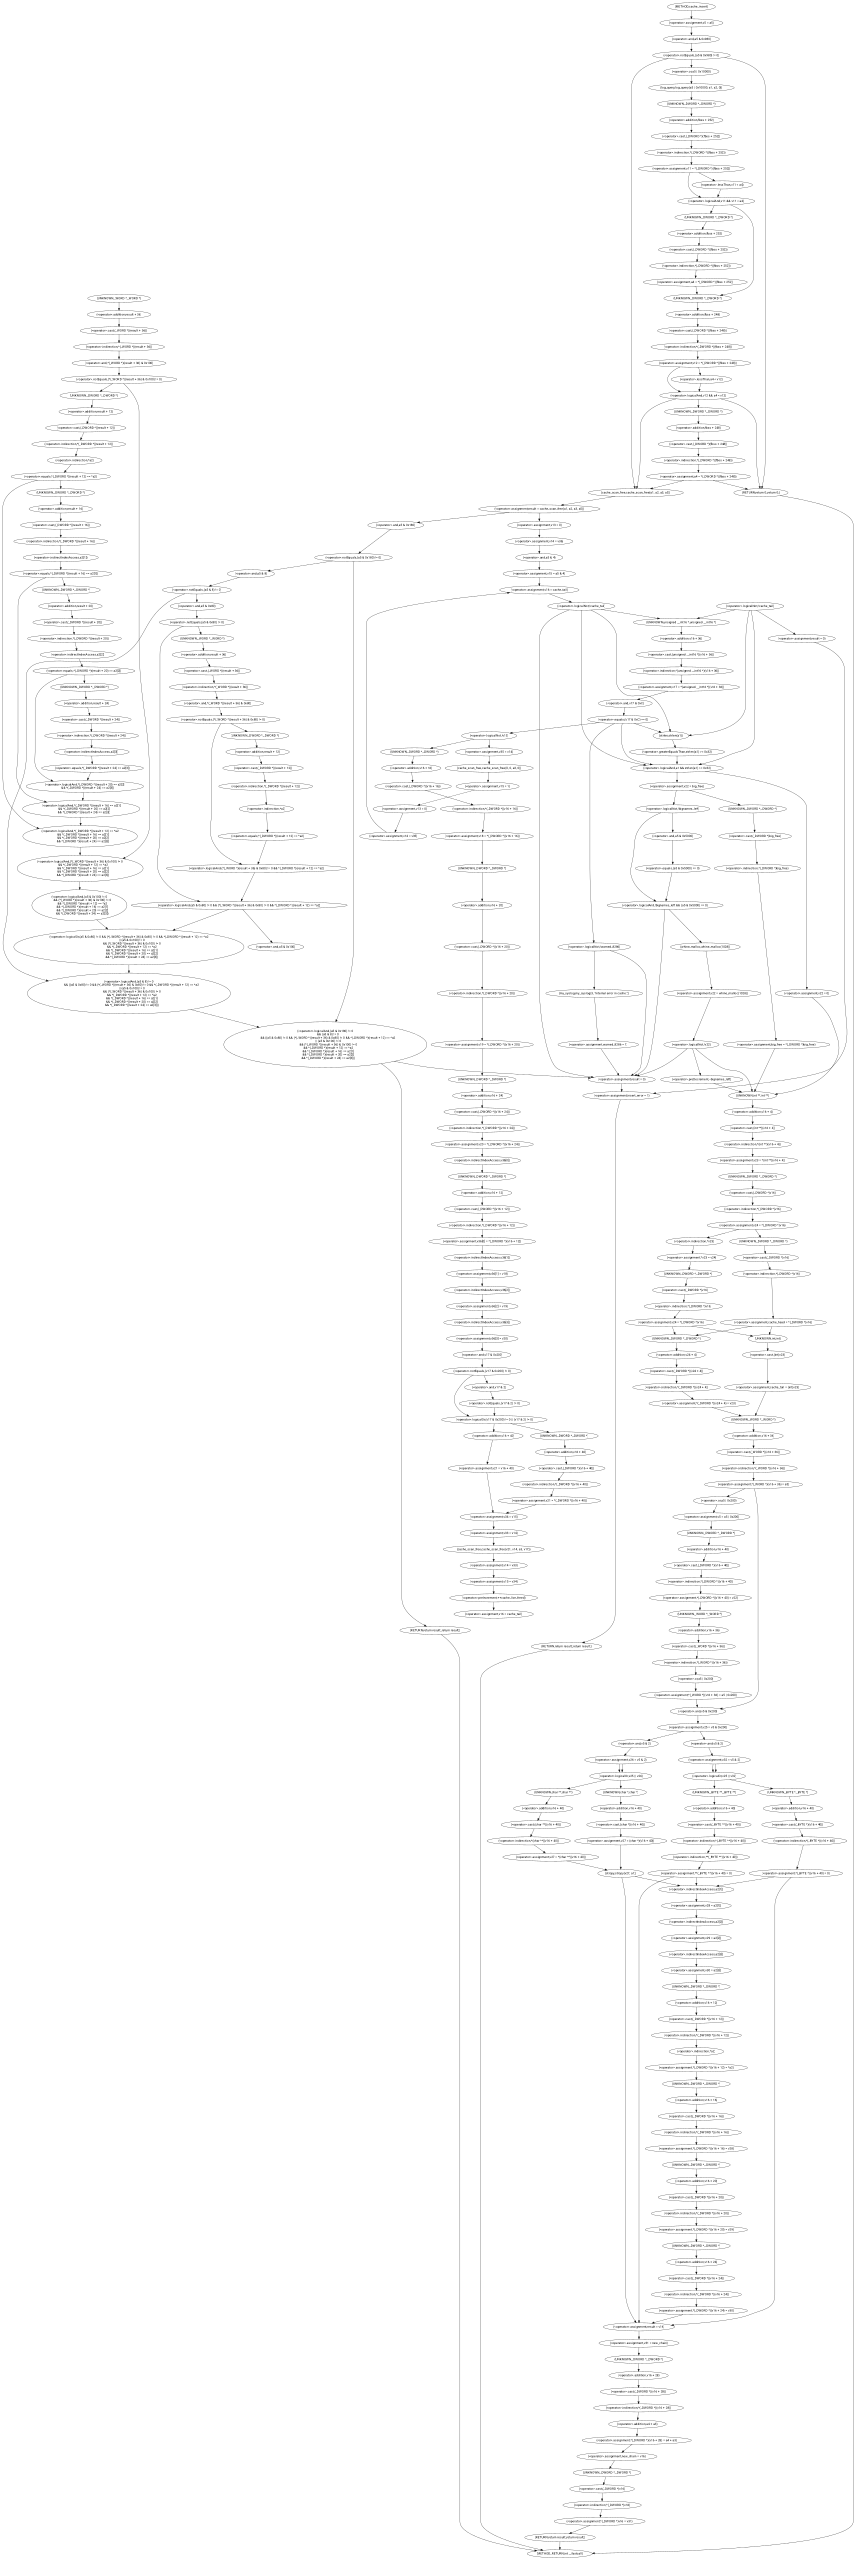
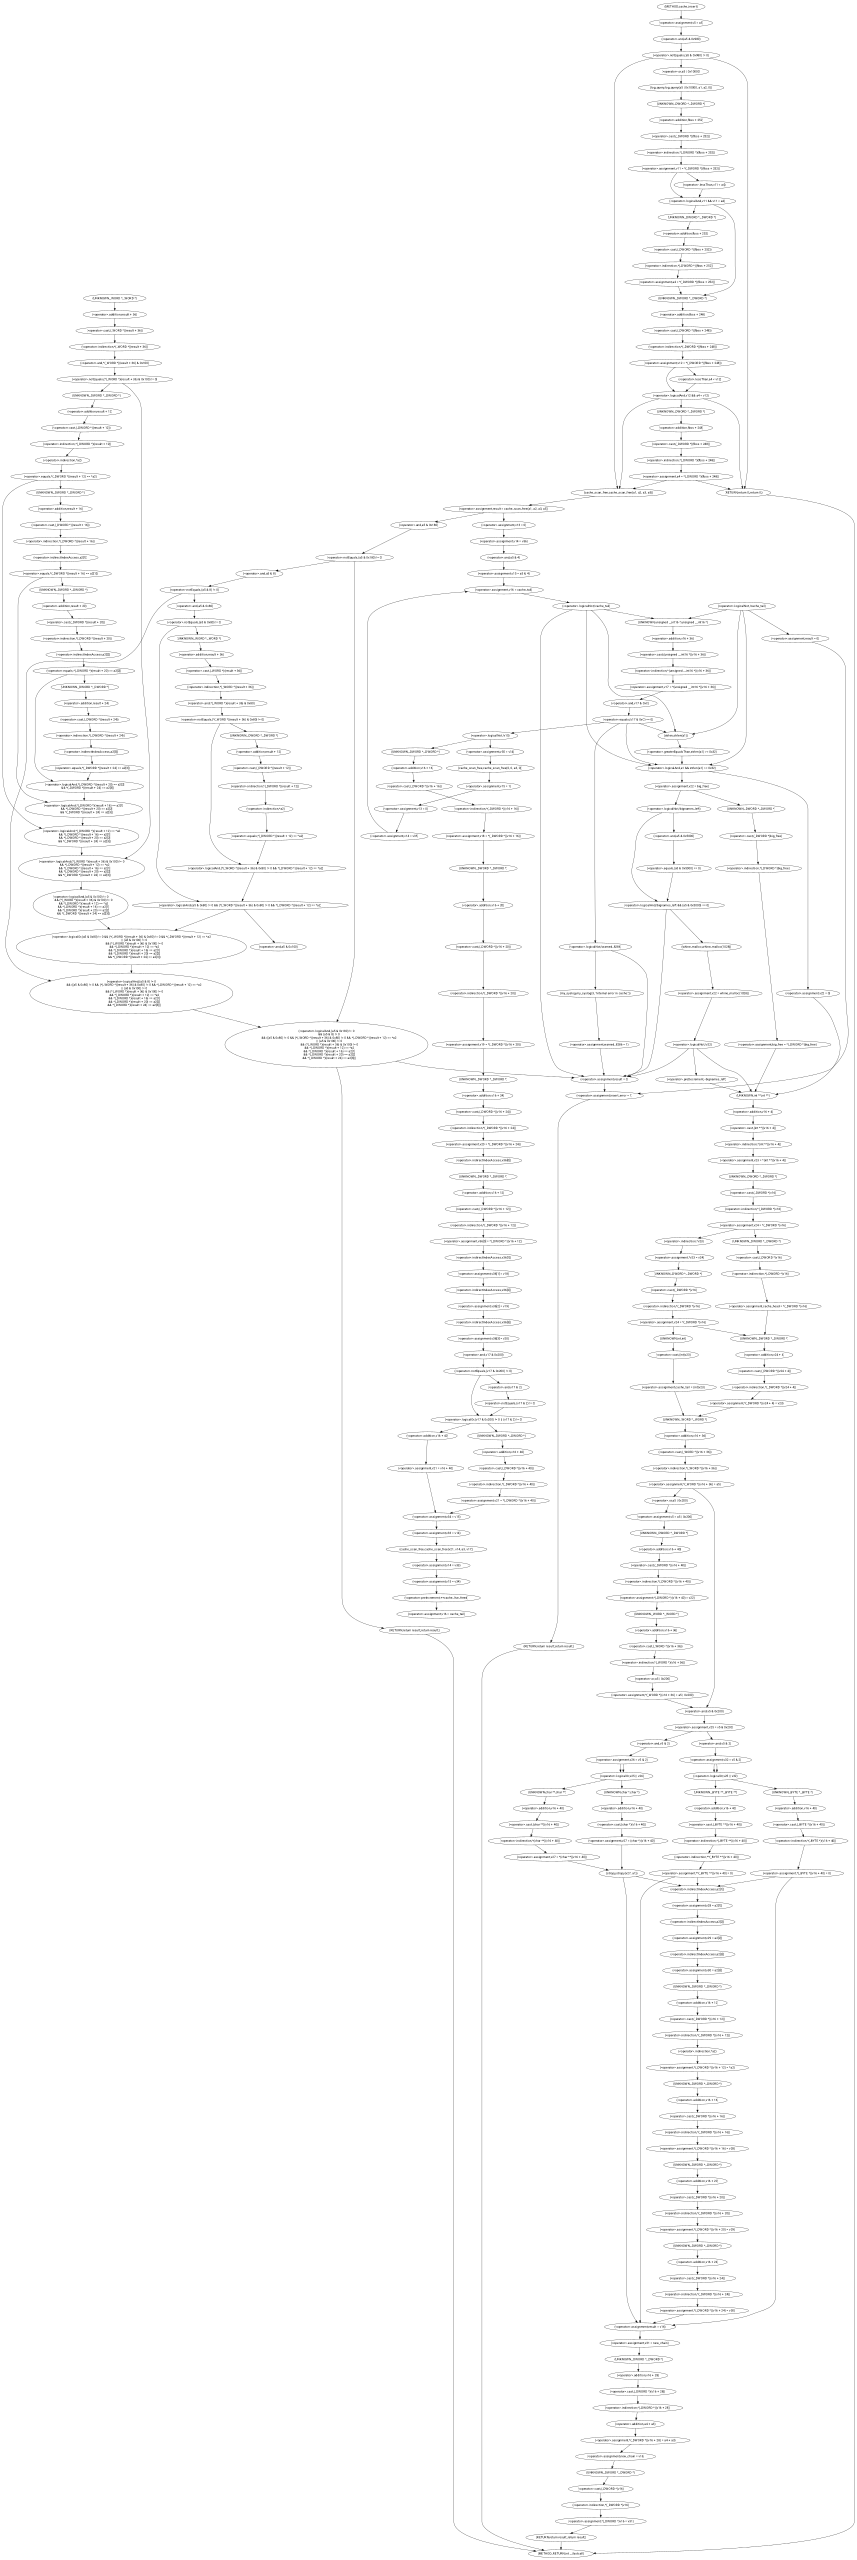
edge "(<operator>.assignment,cache_head = *(_DWORD *)v16)" -> "(UNKNOWN,int,int)": removed
